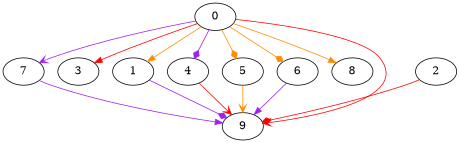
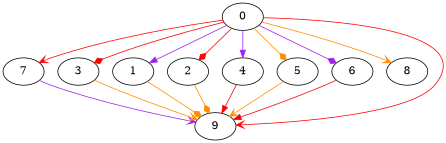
edge "0" -> "7": color purple -> red
edge "0" -> "4": arrowhead diamond -> normal
edge "0" -> "3": arrowhead normal -> diamond
edge "0" -> "2": added
edge "0" -> "8": arrowhead normal -> vee
edge "0" -> "1": color darkorange -> purple
edge "0" -> "6": color darkorange -> purple
edge "2" -> "9": color red -> darkorange
edge "4" -> "9": arrowhead vee -> normal
edge "6" -> "9": color purple -> red
edge "1" -> "9": color purple -> darkorange
edge "3" -> "9": added
edge "7" -> "9": arrowhead normal -> vee
